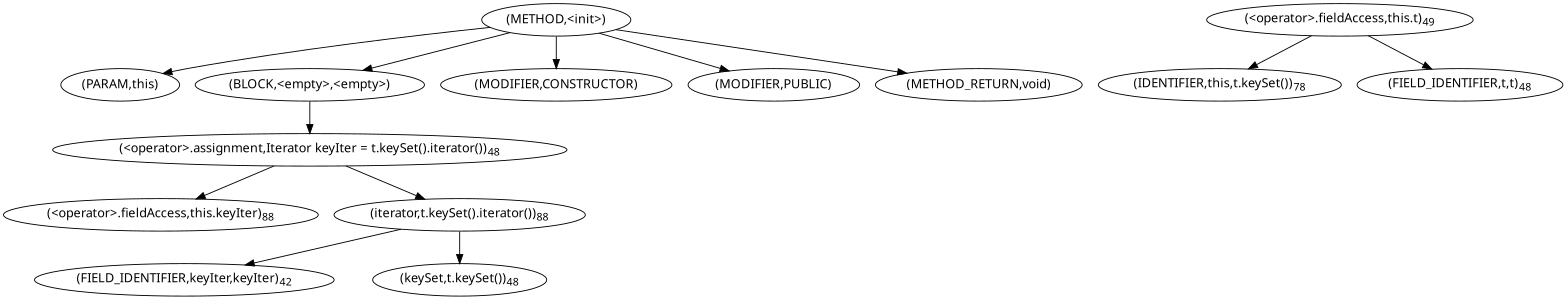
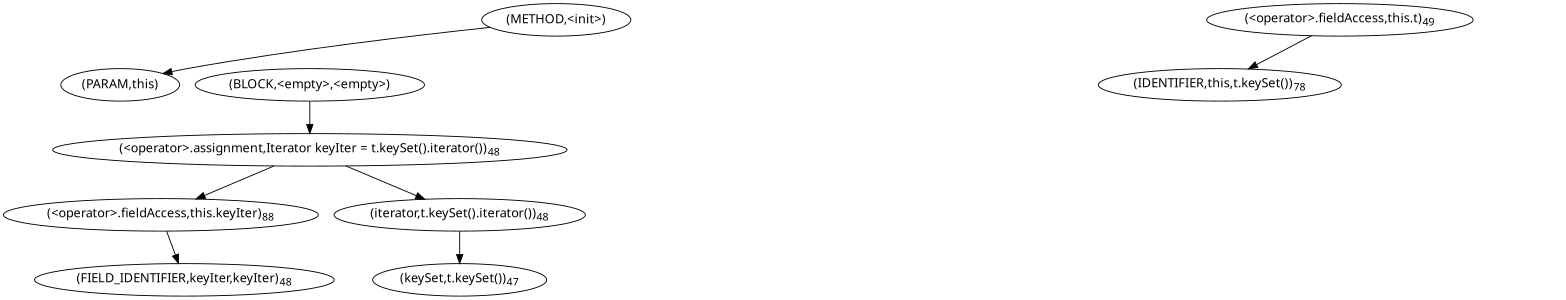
edge "(METHOD,<init>)" -> "(BLOCK,<empty>,<empty>)": removed
node "(MODIFIER,CONSTRUCTOR)": removed
node "(MODIFIER,PUBLIC)": removed
node "(METHOD_RETURN,void)": removed
node "(FIELD_IDENTIFIER,t,t)": removed
node "(iterator,t.keySet().iterator())": text "88" -> "48"
edge "(iterator,t.keySet().iterator())" -> "(FIELD_IDENTIFIER,keyIter,keyIter)": now "(<operator>.fieldAccess,this.keyIter)" -> "(FIELD_IDENTIFIER,keyIter,keyIter)"
node "(FIELD_IDENTIFIER,keyIter,keyIter)": text "42" -> "48"
node "(keySet,t.keySet())": text "48" -> "47"
